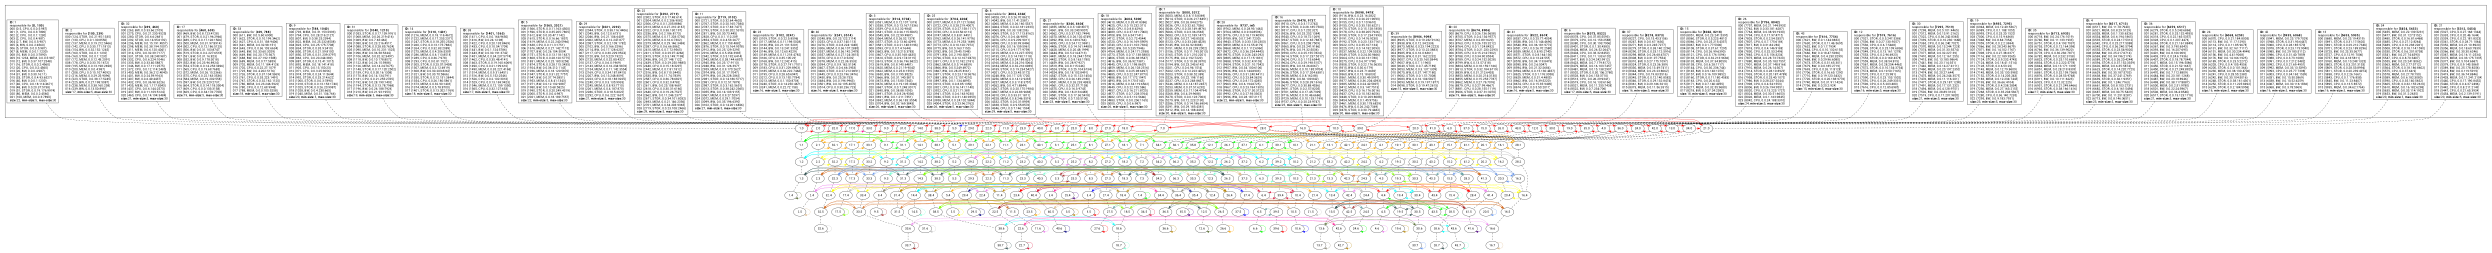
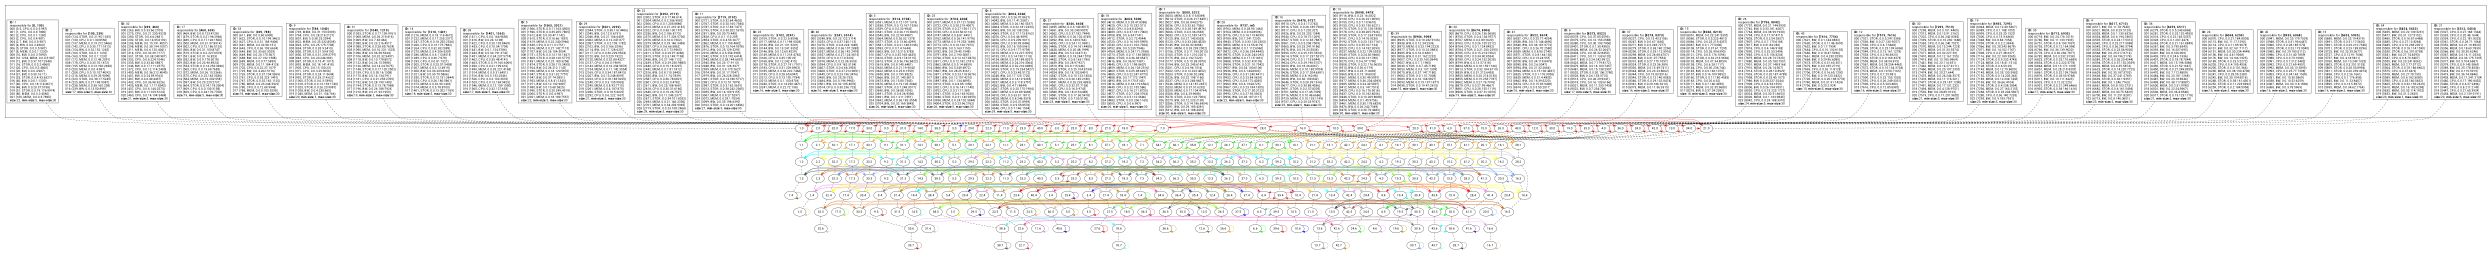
edge "17.0" -> "33.0": color deeppink -> red
edge "28.5" -> "4.4": now "28.5" -> "4.5"
